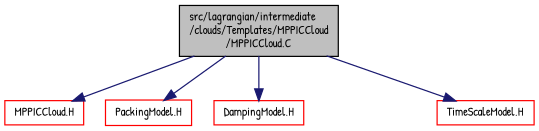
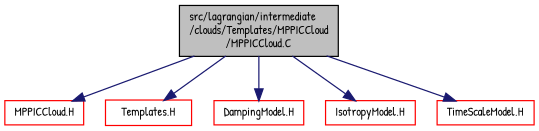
node "PackingModel.H": label "PackingModel.H" -> "Templates.H"
node "IsotropyModel.H": added
